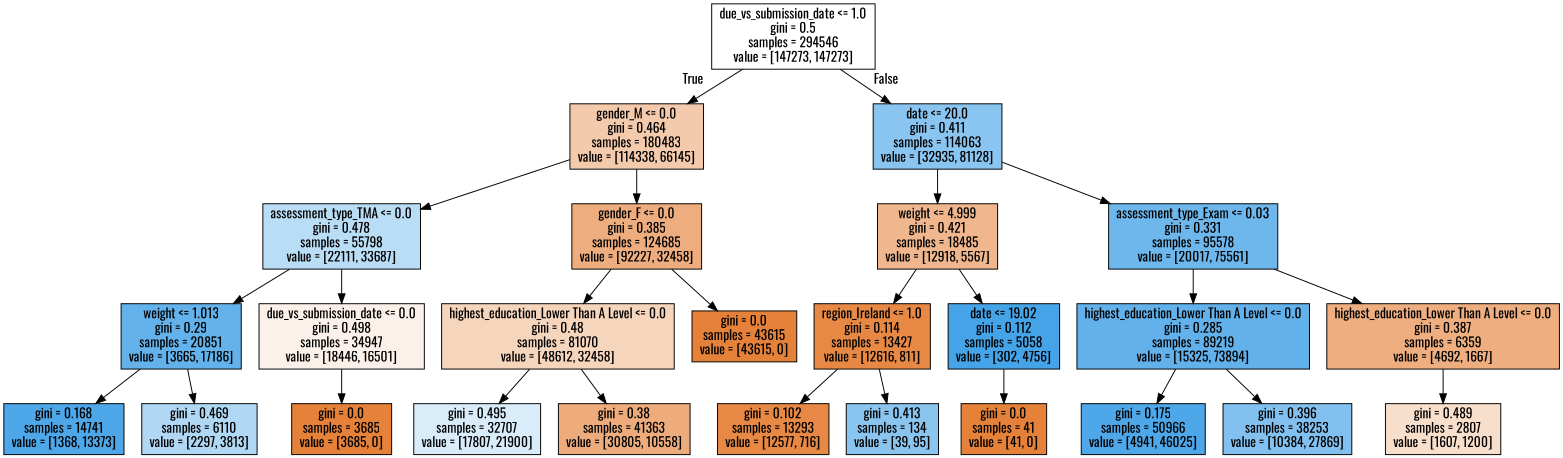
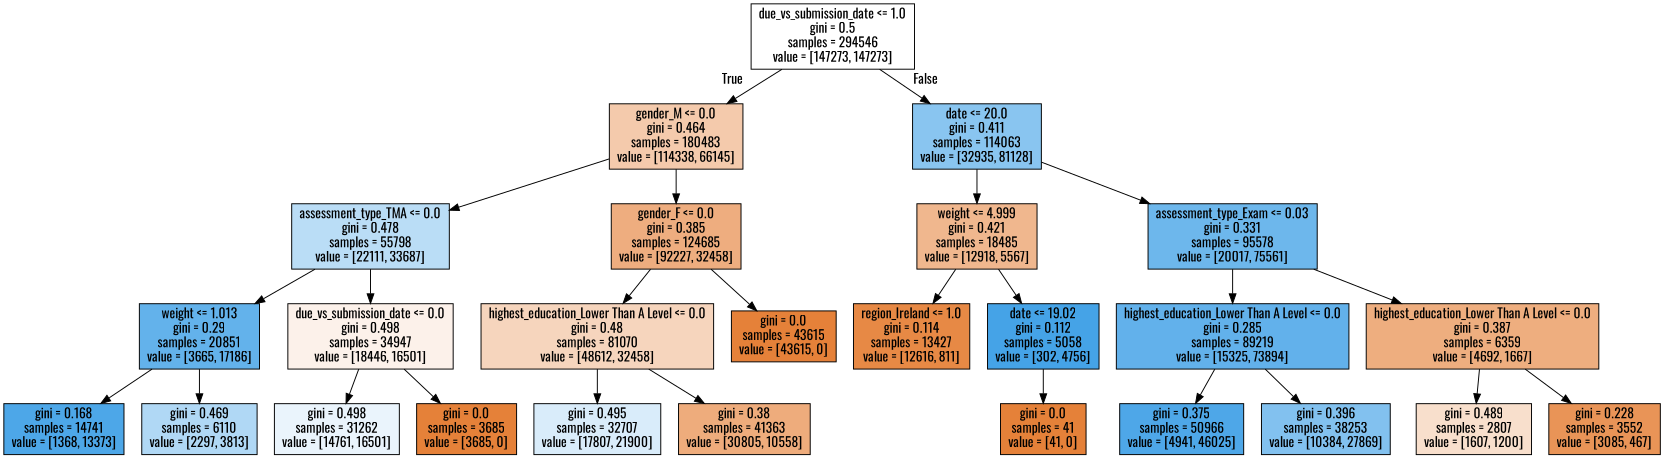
node "gini = 0.498 samples = 31262 value = [14761, 16501]": added
node "gini = 0.102 samples = 13293 value = [12577, 716]": removed
node "gini = 0.413 samples = 134 value = [39, 95]": removed
node "gini = 0.175 samples = 50966 value = [4941, 46025]": label "gini = 0.175 samples = 50966 value = [4941, 46025]" -> "gini = 0.375 samples = 50966 value = [4941, 46025]"
node "gini = 0.228 samples = 3552 value = [3085, 467]": added
